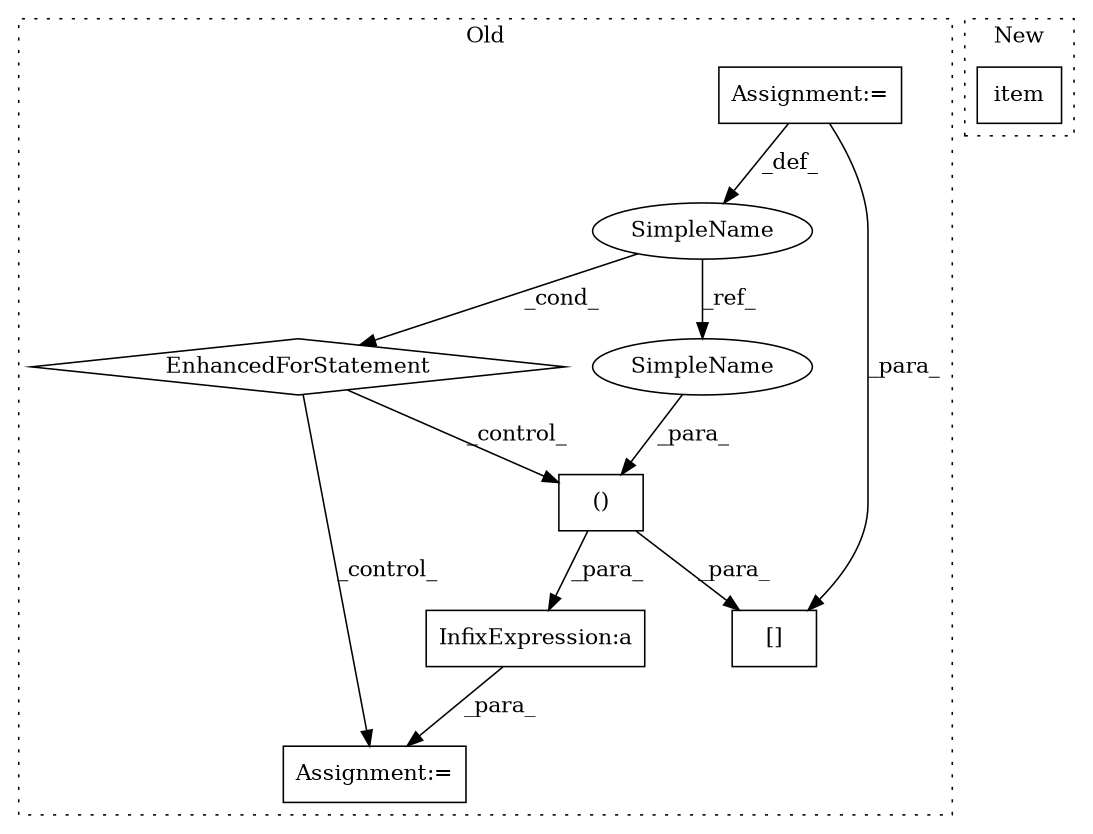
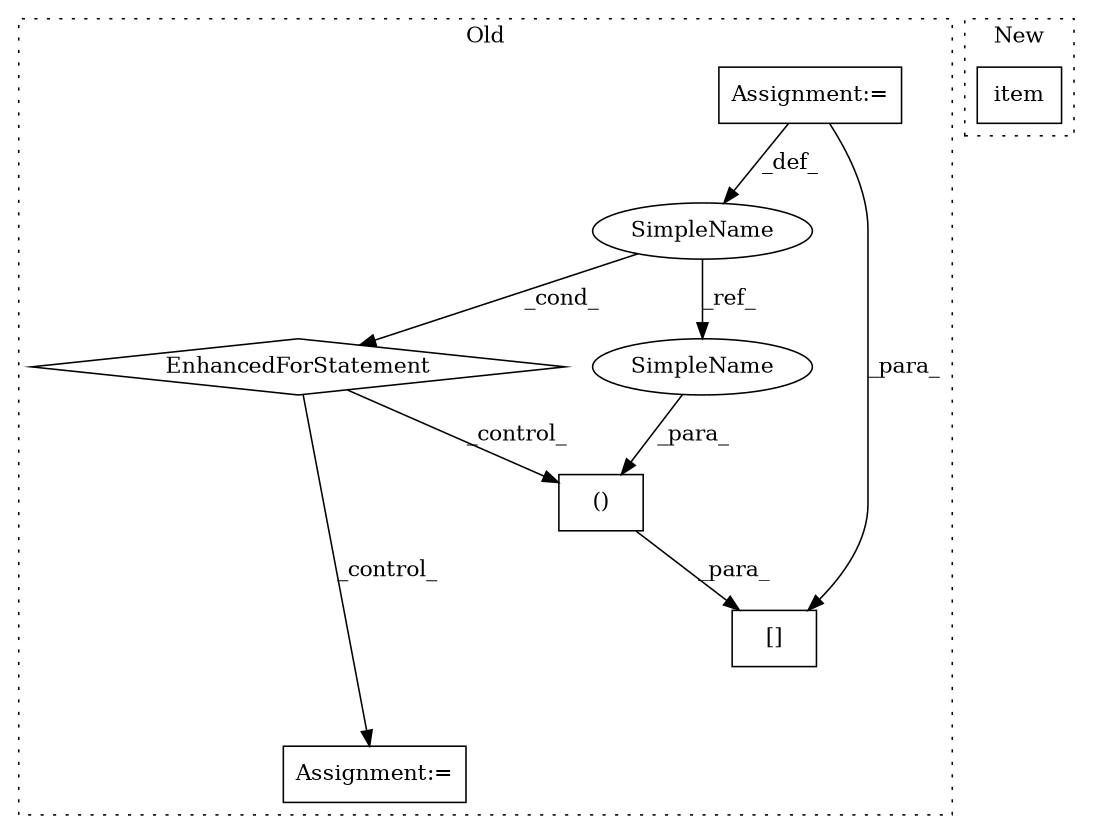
node "InfixExpression:a": removed
